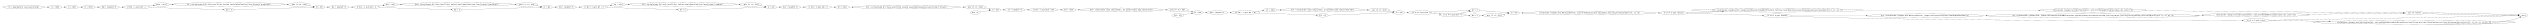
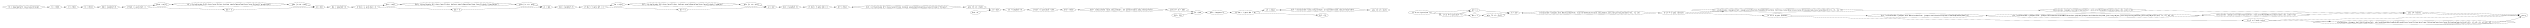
node "i7 = $i9": removed
